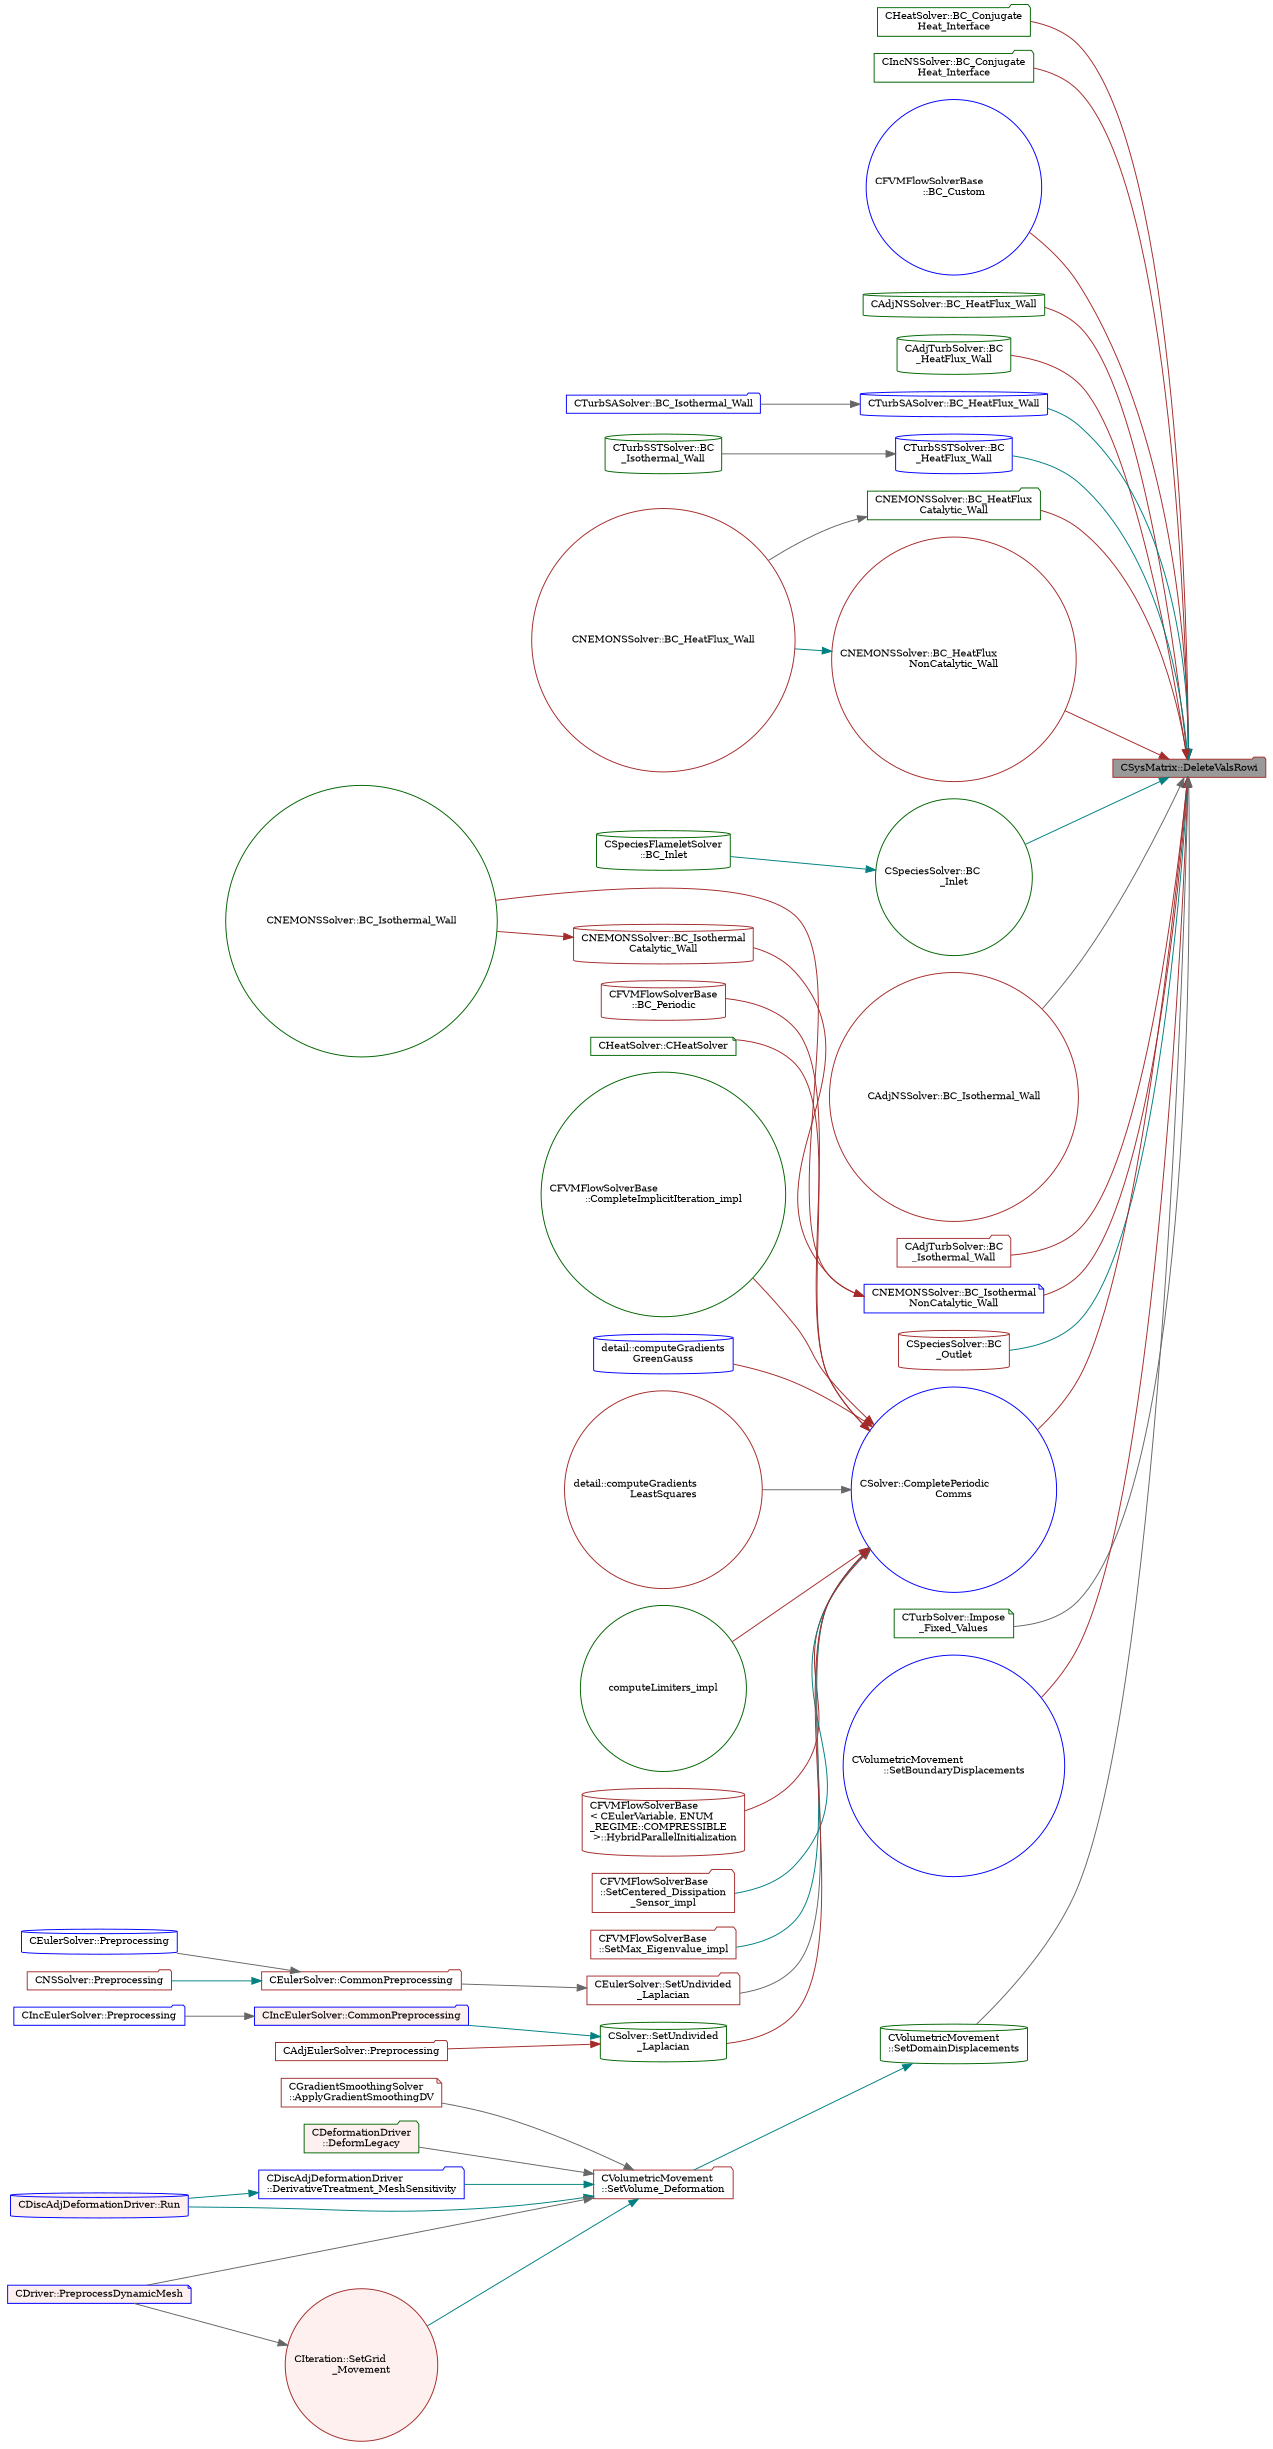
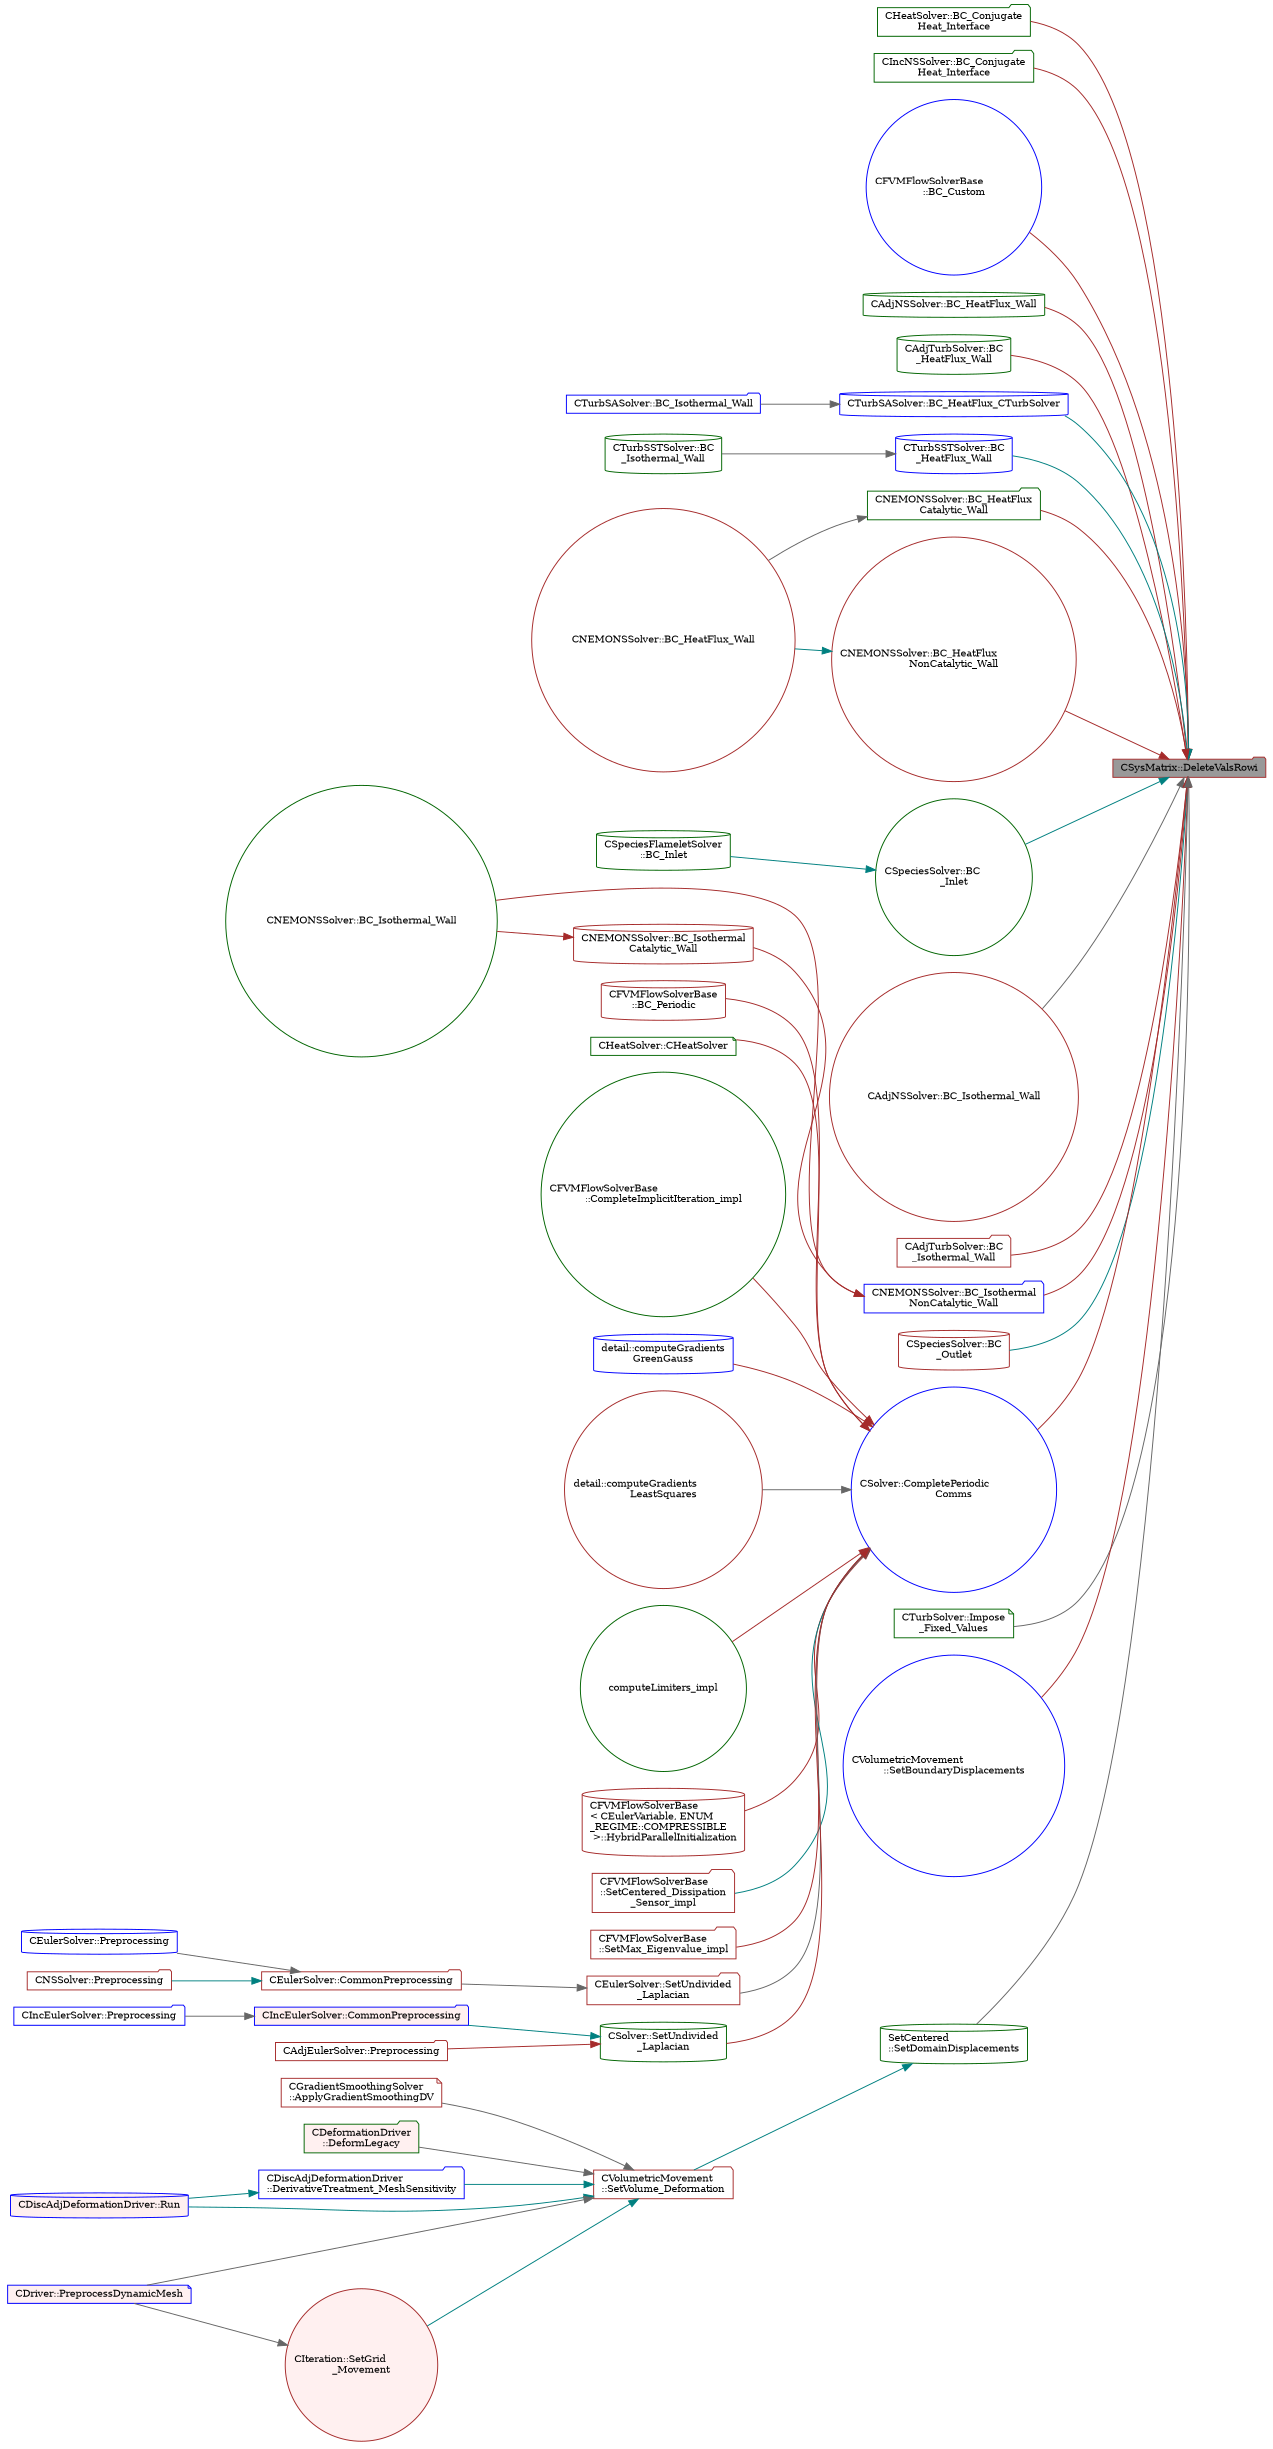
node "CTurbSASolver::BC_HeatFlux_Wall": label "CTurbSASolver::BC_HeatFlux_Wall" -> "CTurbSASolver::BC_HeatFlux_CTurbSolver"
node "CNEMONSSolver::BC_Isothermal NonCatalytic_Wall": shape note -> folder
edge "CFVMFlowSolverBase ::SetMax_Eigenvalue_impl" -> "CSolver::CompletePeriodic Comms": color teal -> brown
node "CVolumetricMovement ::SetDomainDisplacements": label "CVolumetricMovement ::SetDomainDisplacements" -> "SetCentered ::SetDomainDisplacements"
